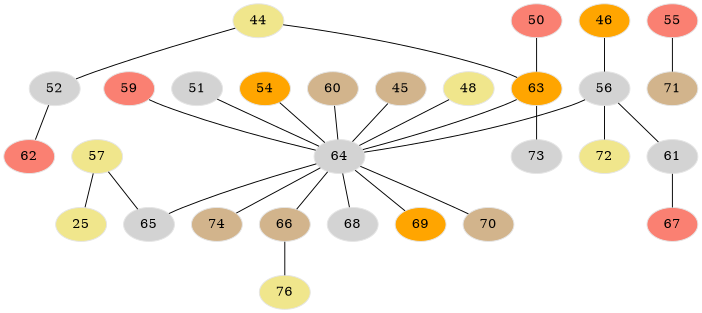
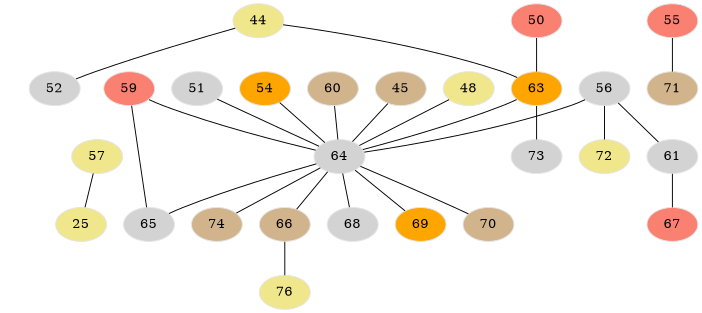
node "46": removed
node "62": removed
edge "57" -- "65": now "59" -- "65"
